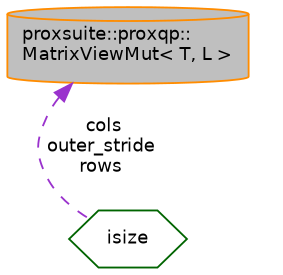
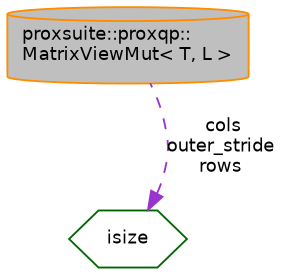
edge "isize" -> "proxsuite::proxqp:: MatrixViewMut< T, L >": reversed
